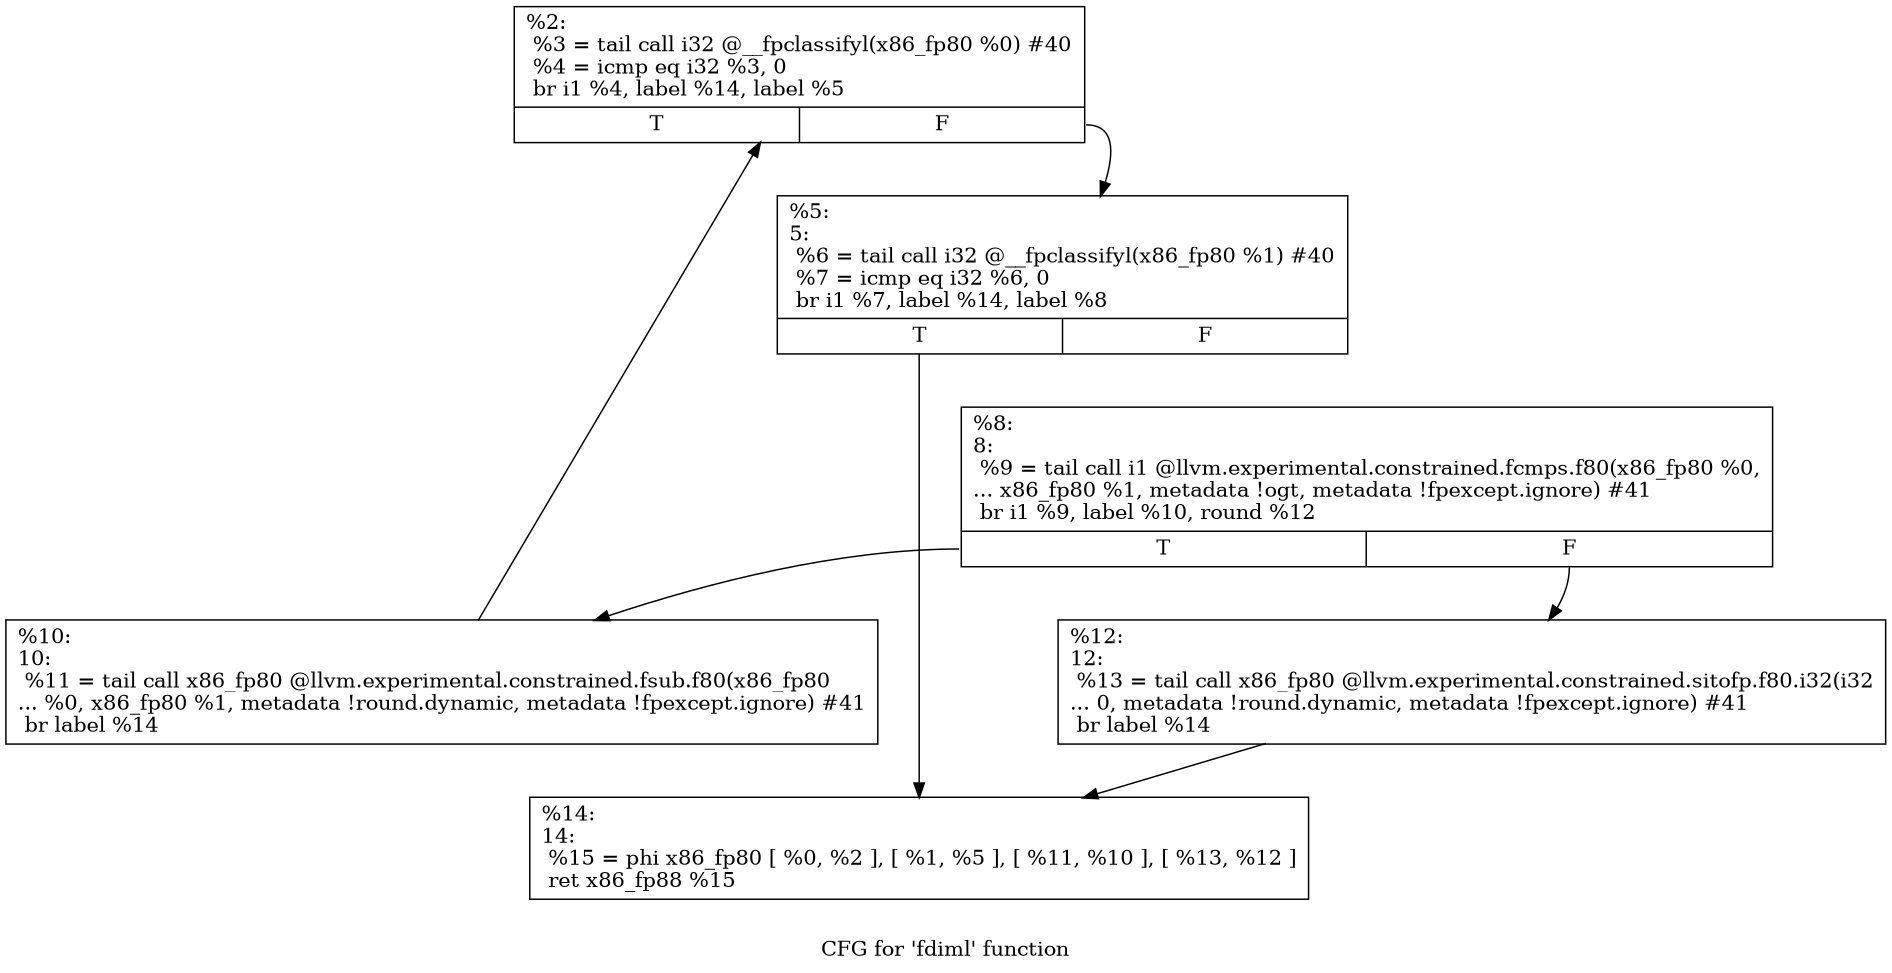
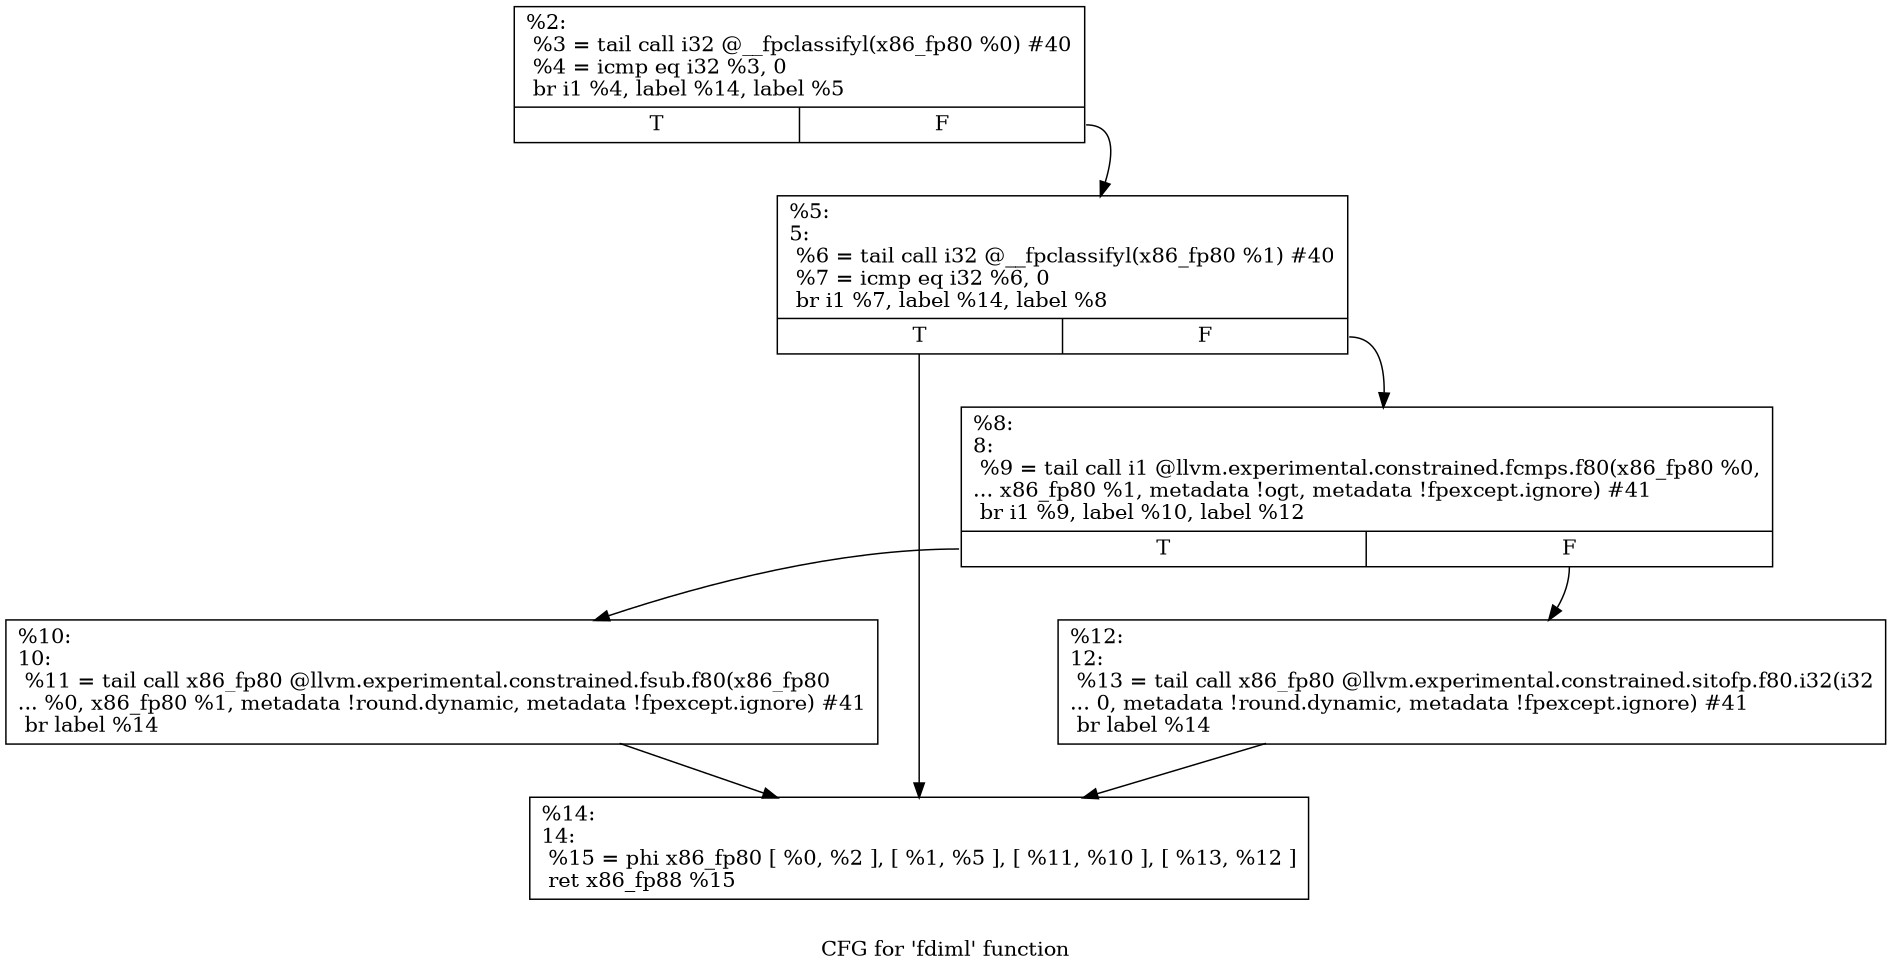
edge "%5:" -> "%8:": added
edge "%10:" -> "%2:": now "%10:" -> "%14:"
node "%8:": text "br i1 %9, label %10, round %12" -> "br i1 %9, label %10, label %12"
